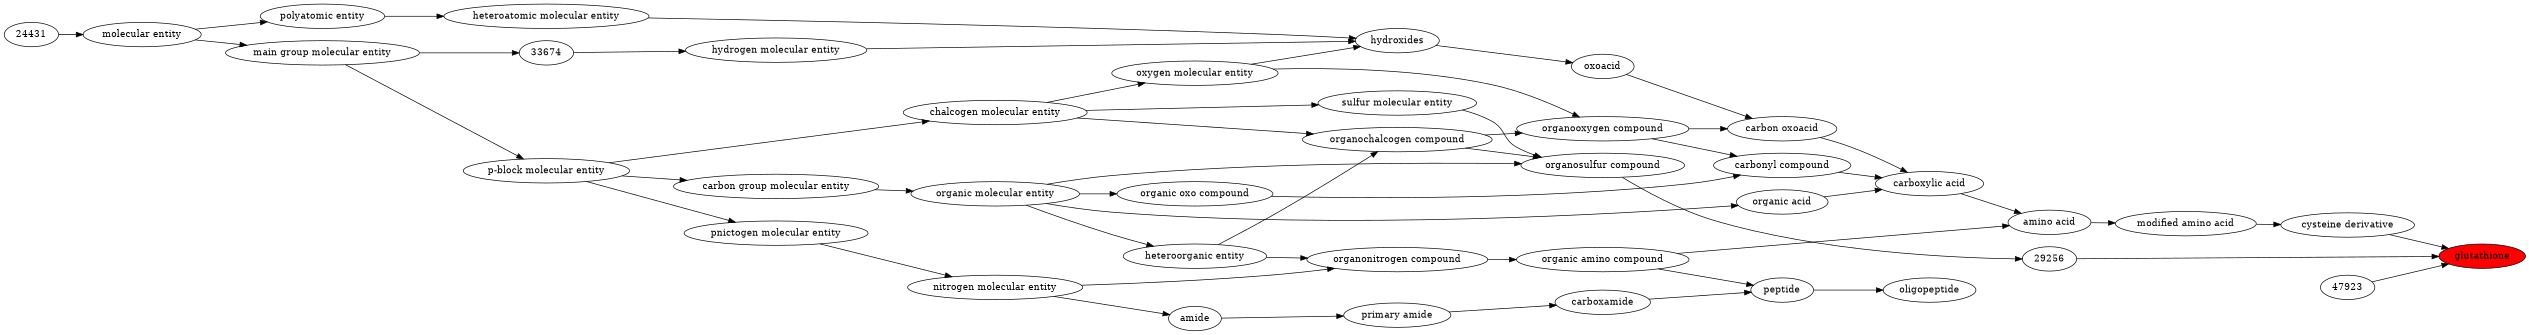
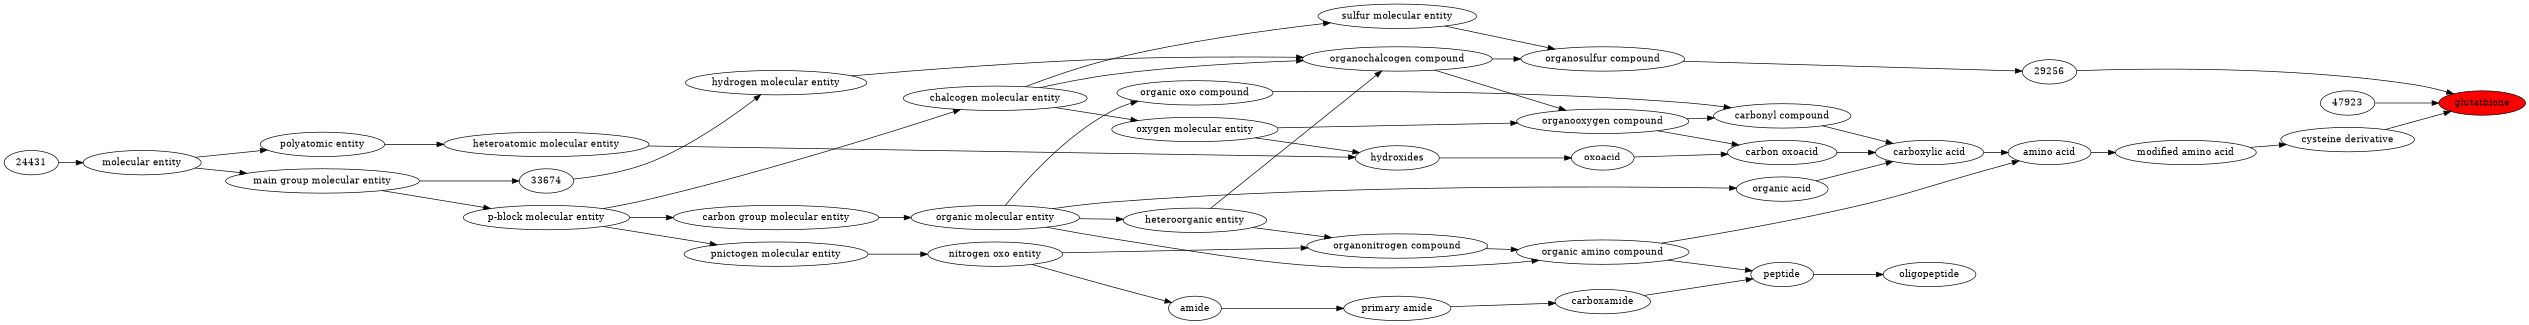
edge "hydrogen molecular entity" -> "hydroxides": now "hydrogen molecular entity" -> "organochalcogen compound"
edge "organic molecular entity" -> "organosulfur compound": now "organic molecular entity" -> "organic amino compound"
node "nitrogen molecular entity": label "nitrogen molecular entity" -> "nitrogen oxo entity"
